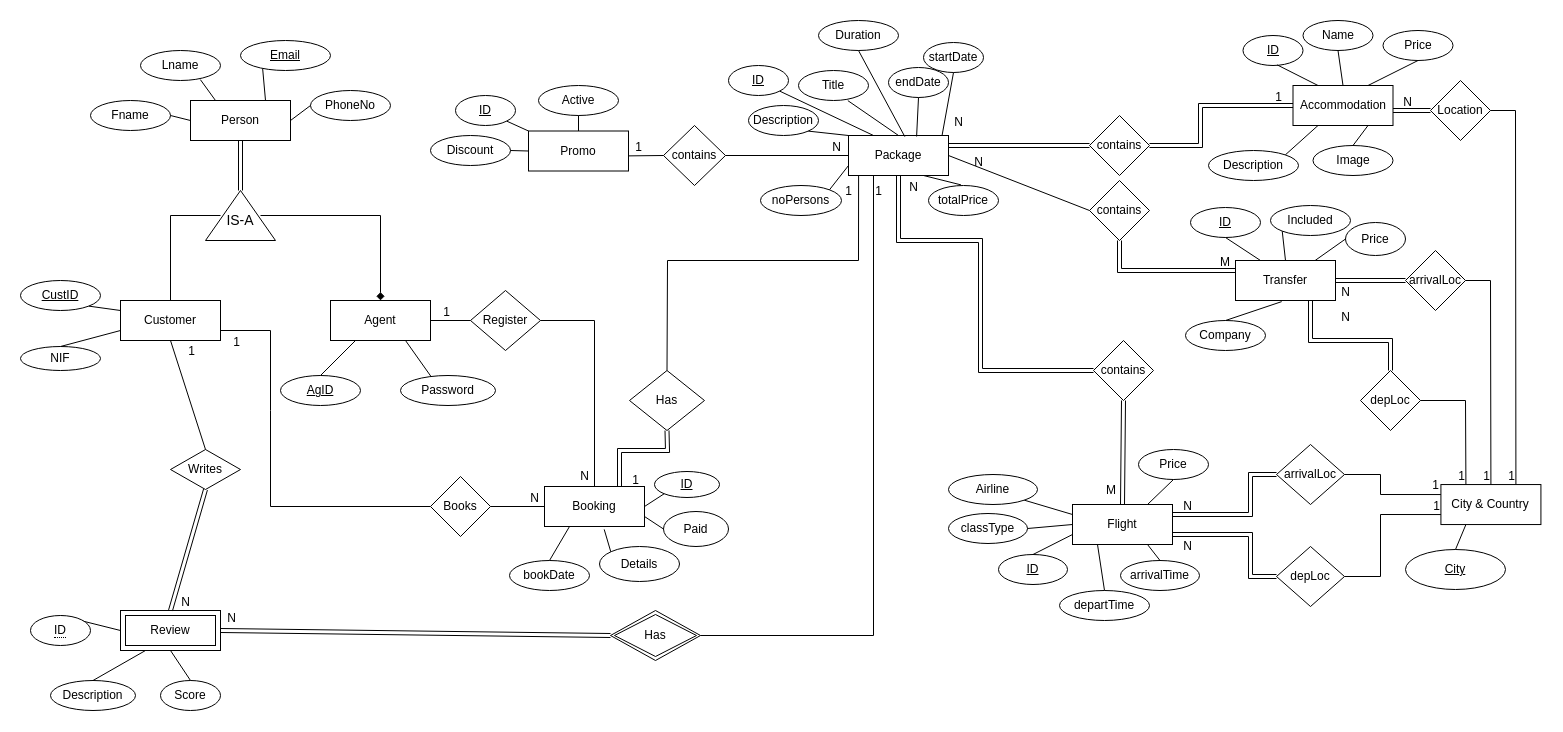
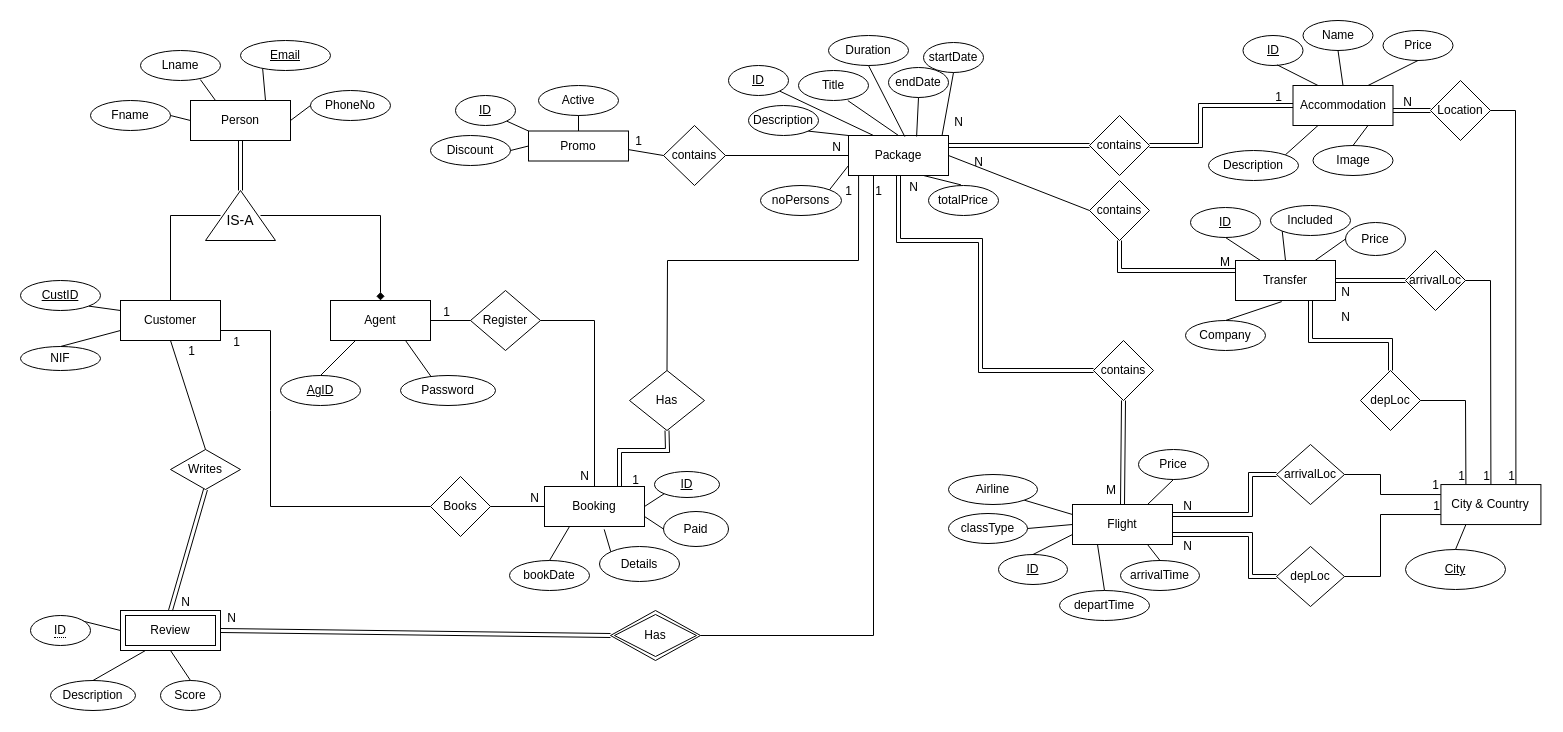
node "Duration": moved (859, 36) -> (869, 51)
node "Promo": size 100x40 -> 100x30
